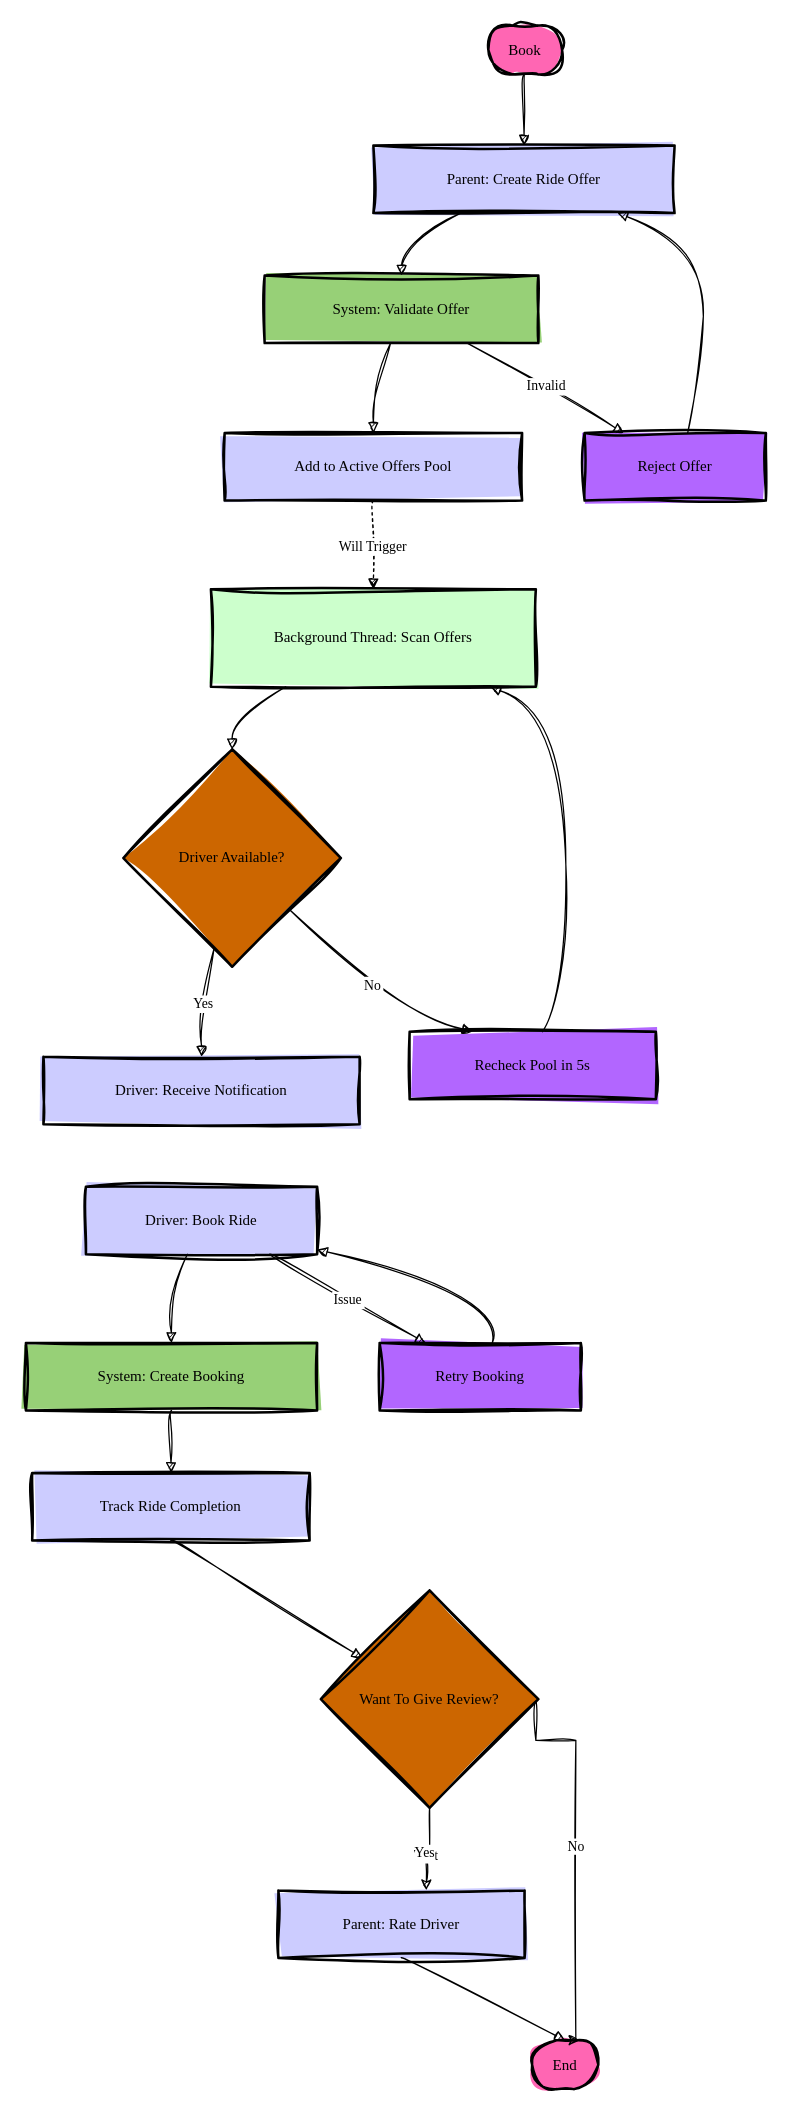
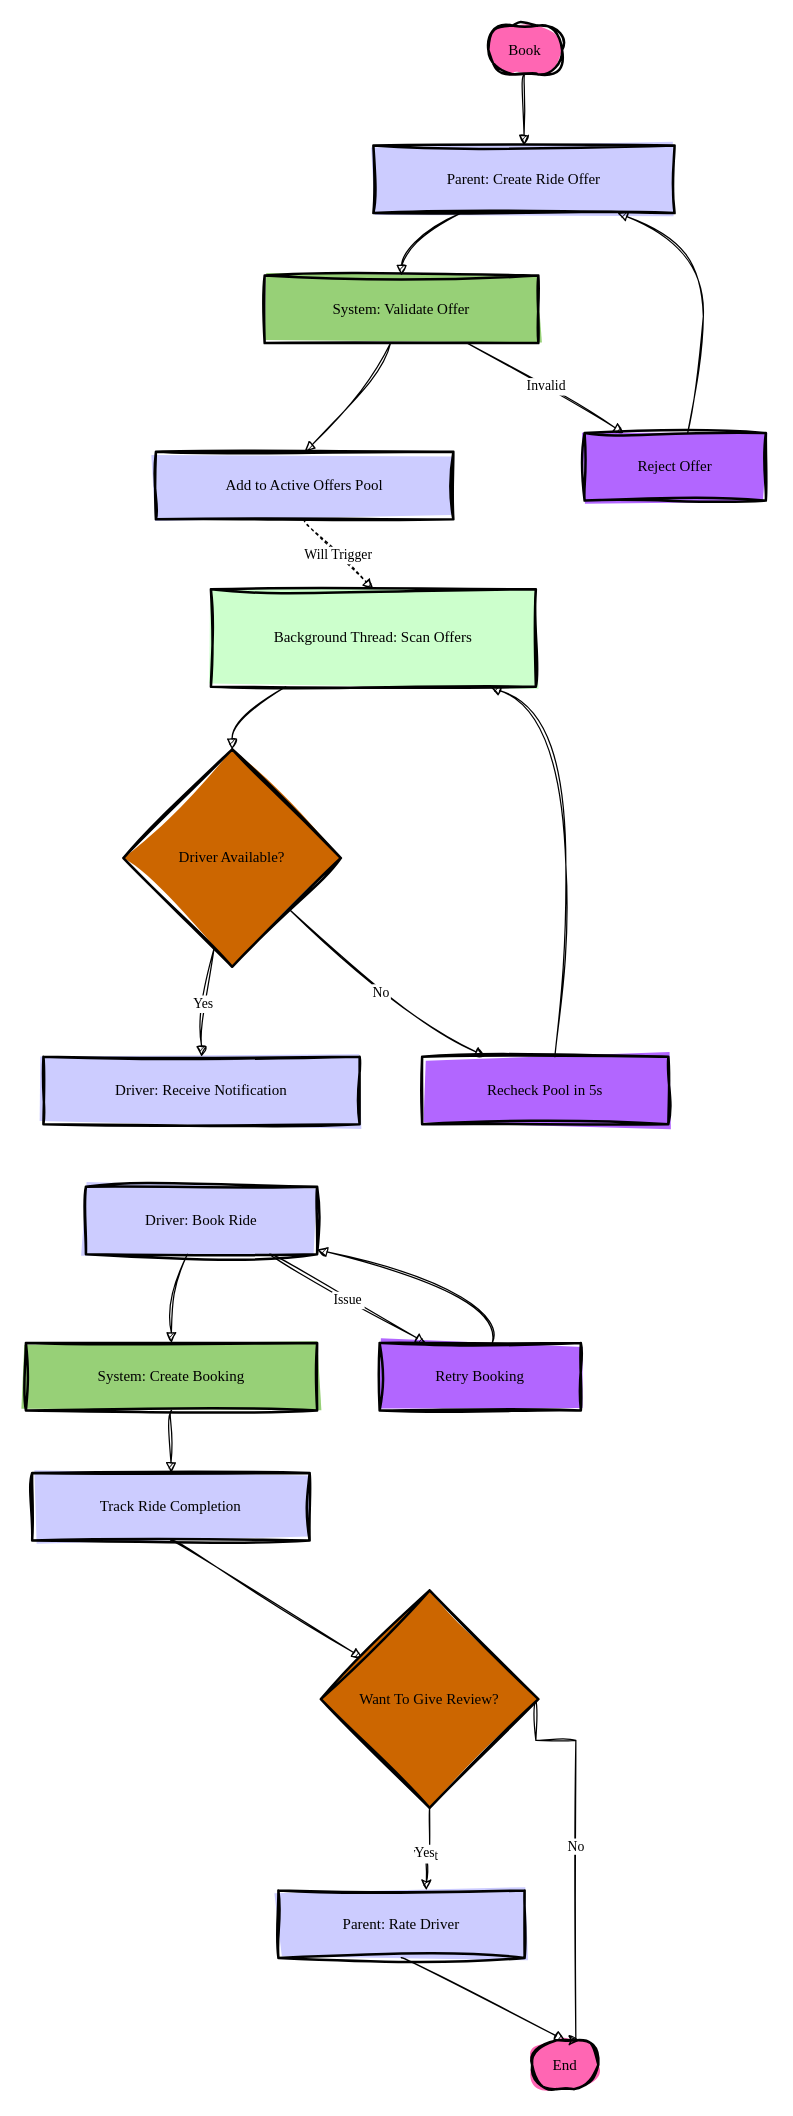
node "Add to Active Offers Pool": moved (373, 467) -> (304, 486)
node "Recheck Pool in 5s": moved (533, 1066) -> (545, 1091)
